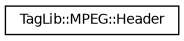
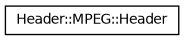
node "TagLib::MPEG::Header": label "TagLib::MPEG::Header" -> "Header::MPEG::Header"
